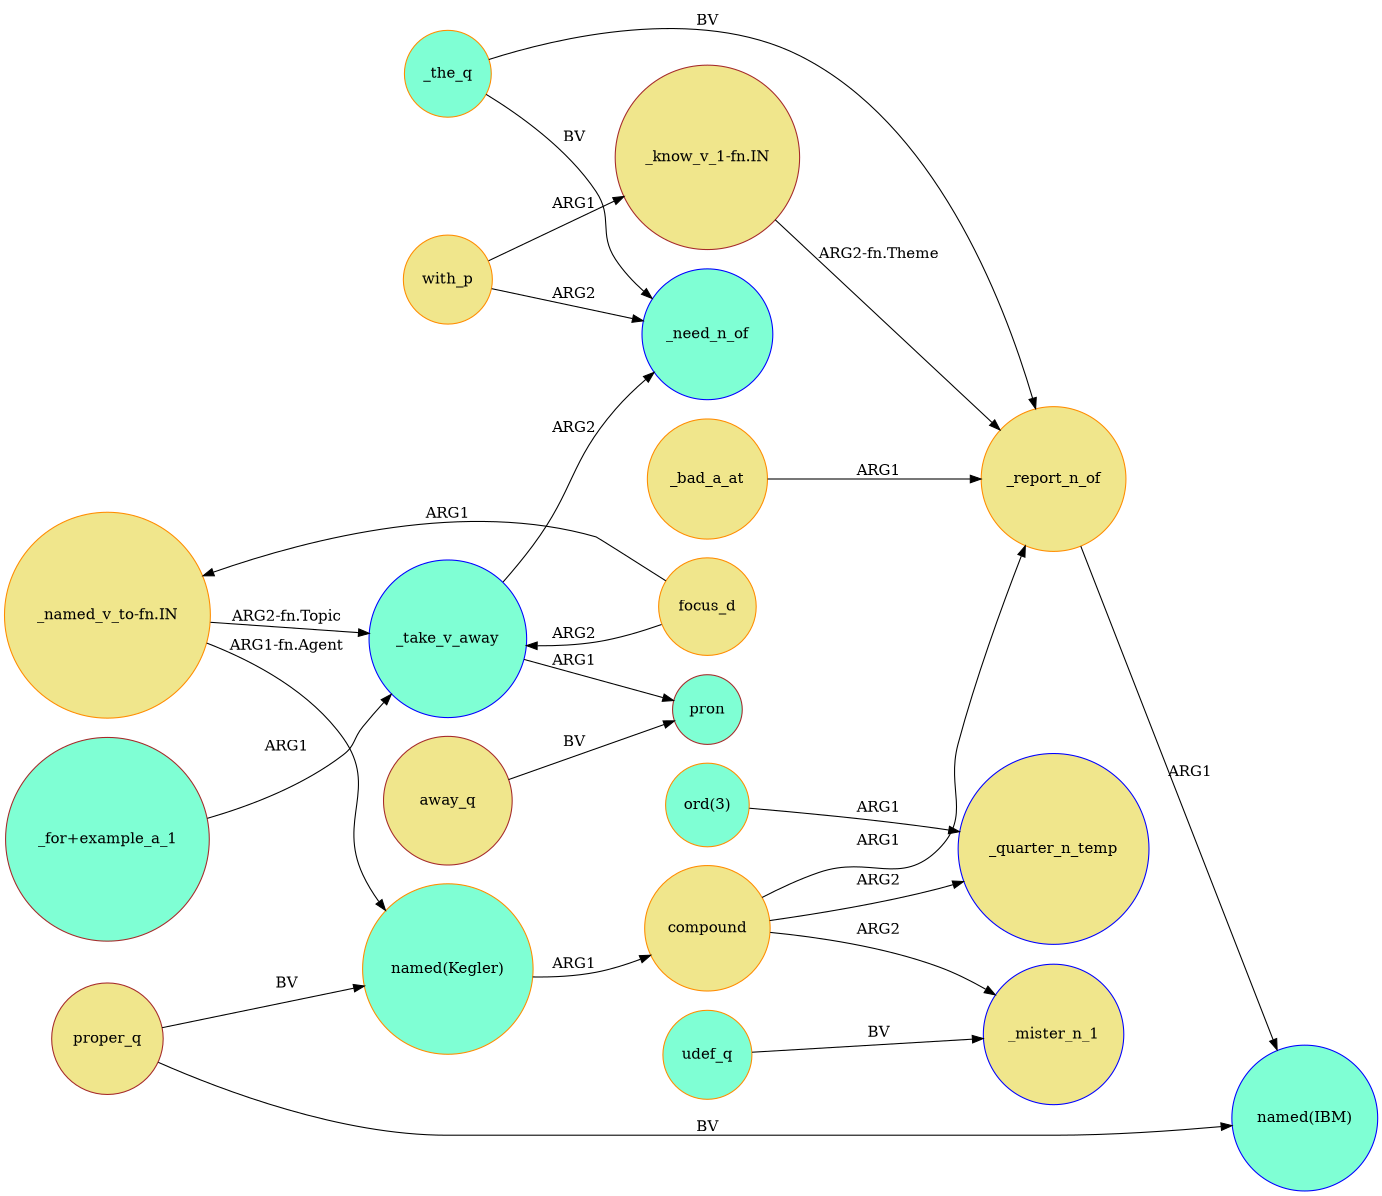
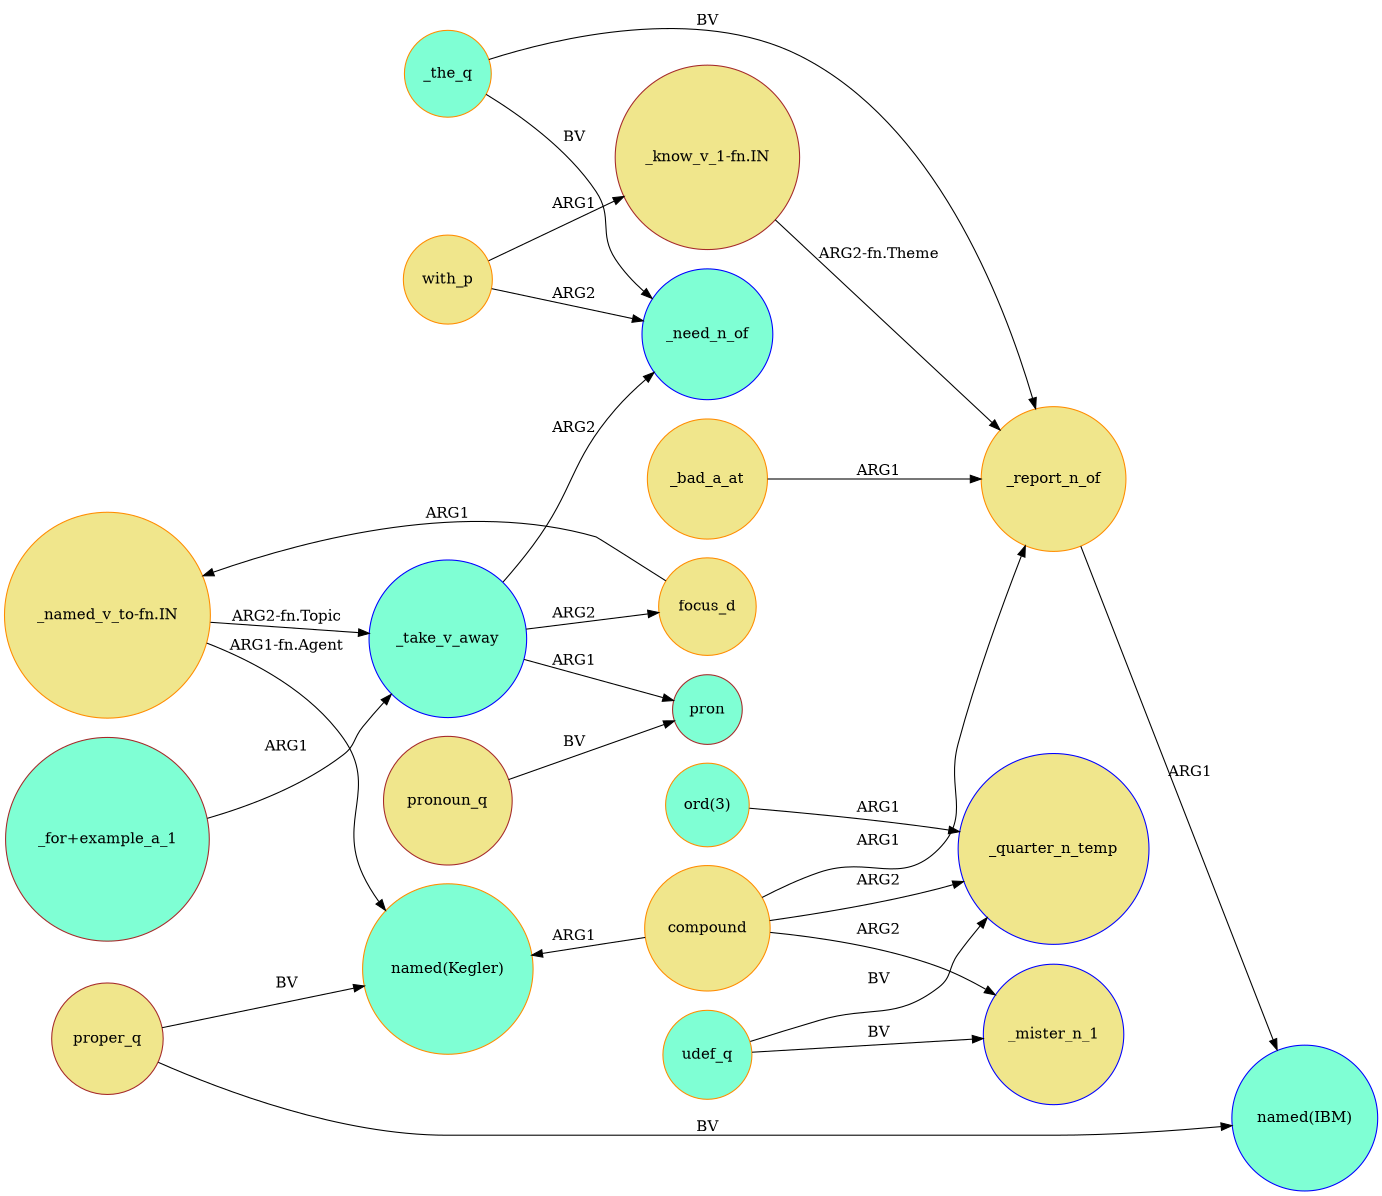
edge "focus_d" -> "_take_v_away": reversed
node "away_q": label "away_q" -> "pronoun_q"
edge "named(Kegler)" -> "compound": reversed
edge "udef_q" -> "_quarter_n_temp": added, label "BV"
